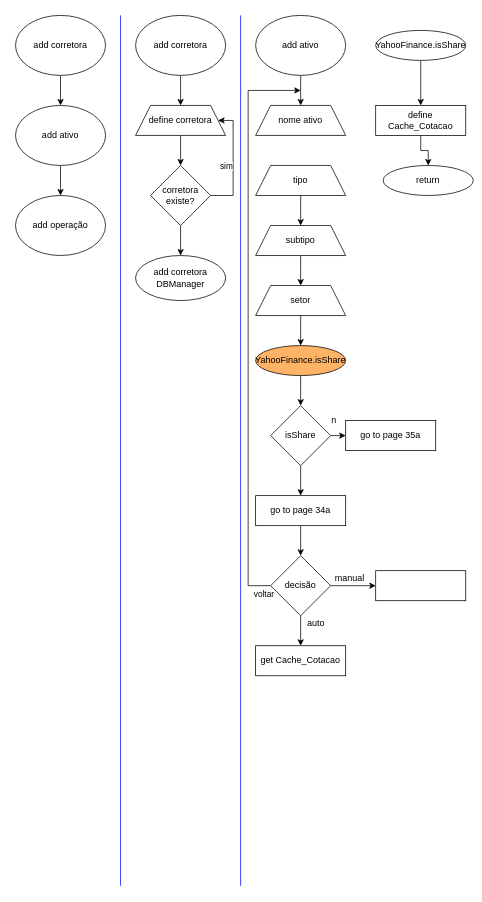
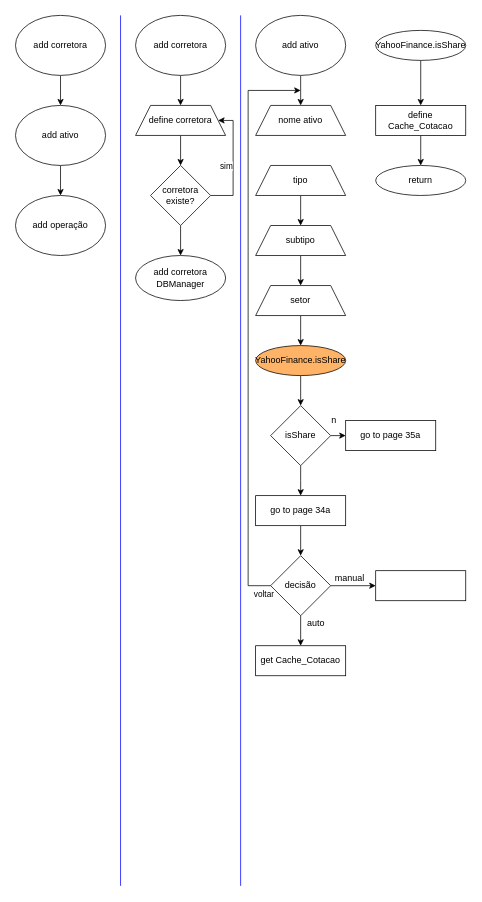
node "return": moved (428, 180) -> (420, 180)
